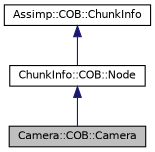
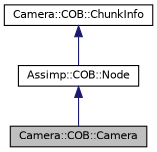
node "Assimp::COB::ChunkInfo": label "Assimp::COB::ChunkInfo" -> "Camera::COB::ChunkInfo"
node "ChunkInfo::COB::Node": label "ChunkInfo::COB::Node" -> "Assimp::COB::Node"
